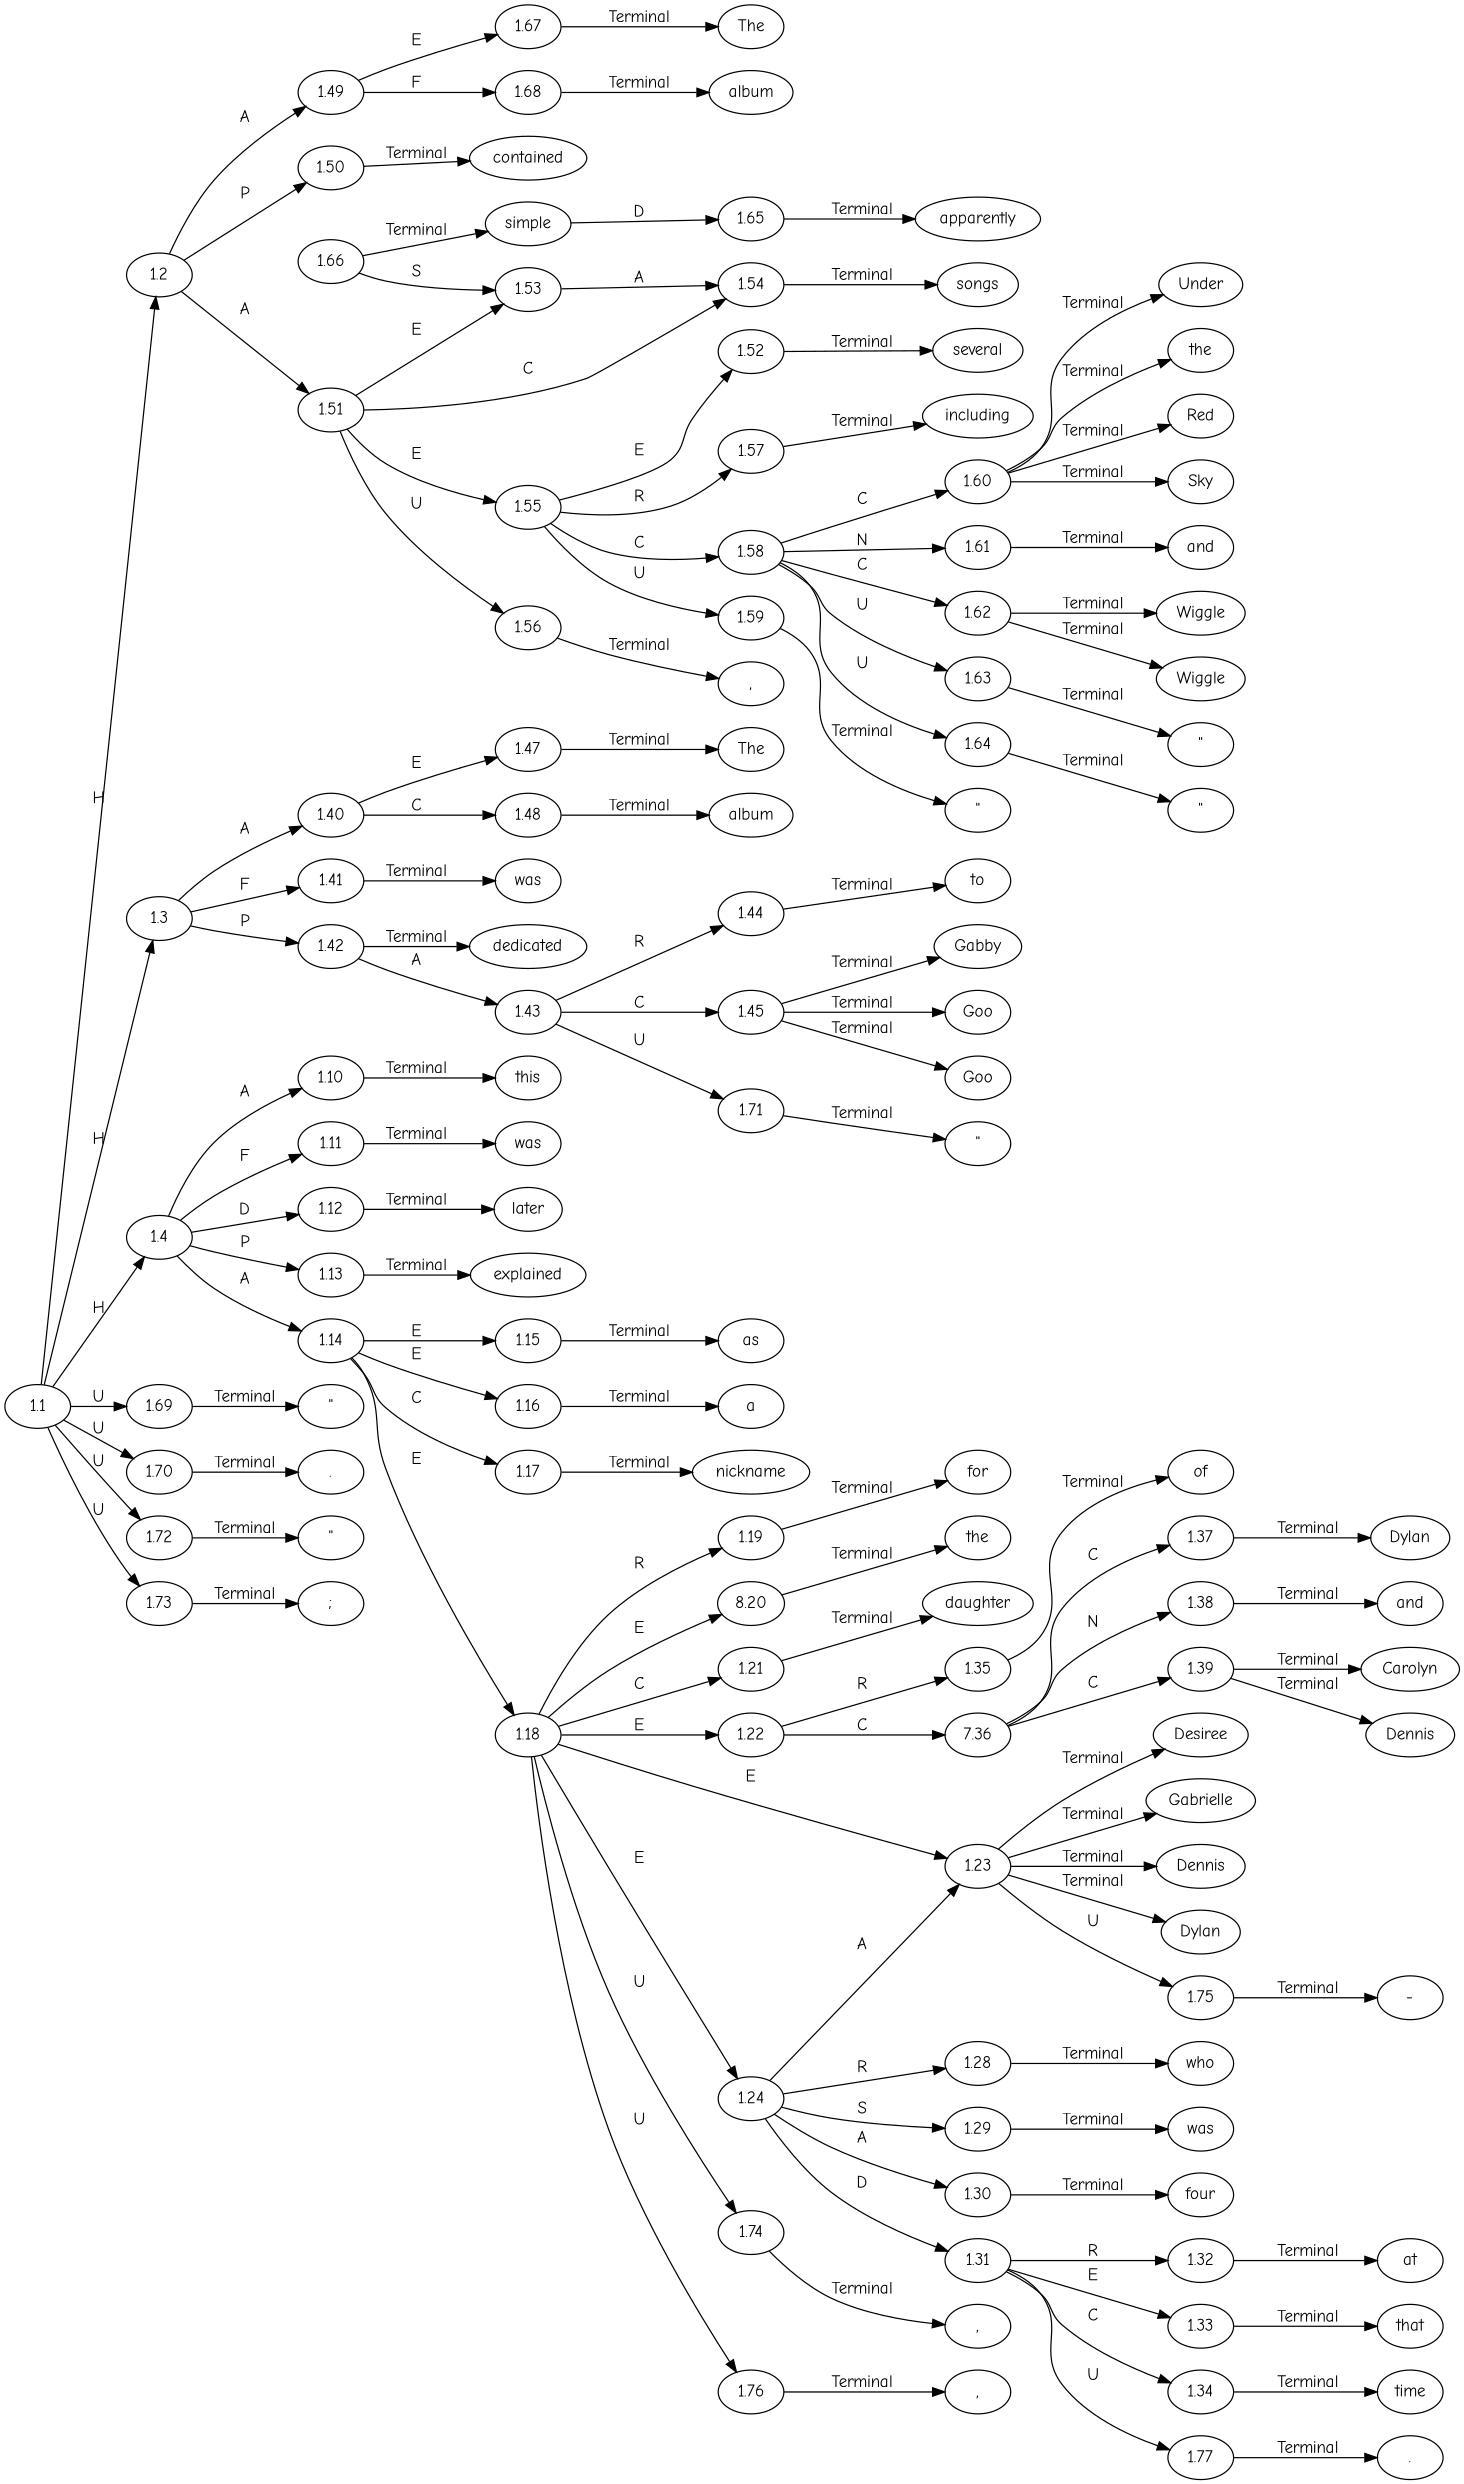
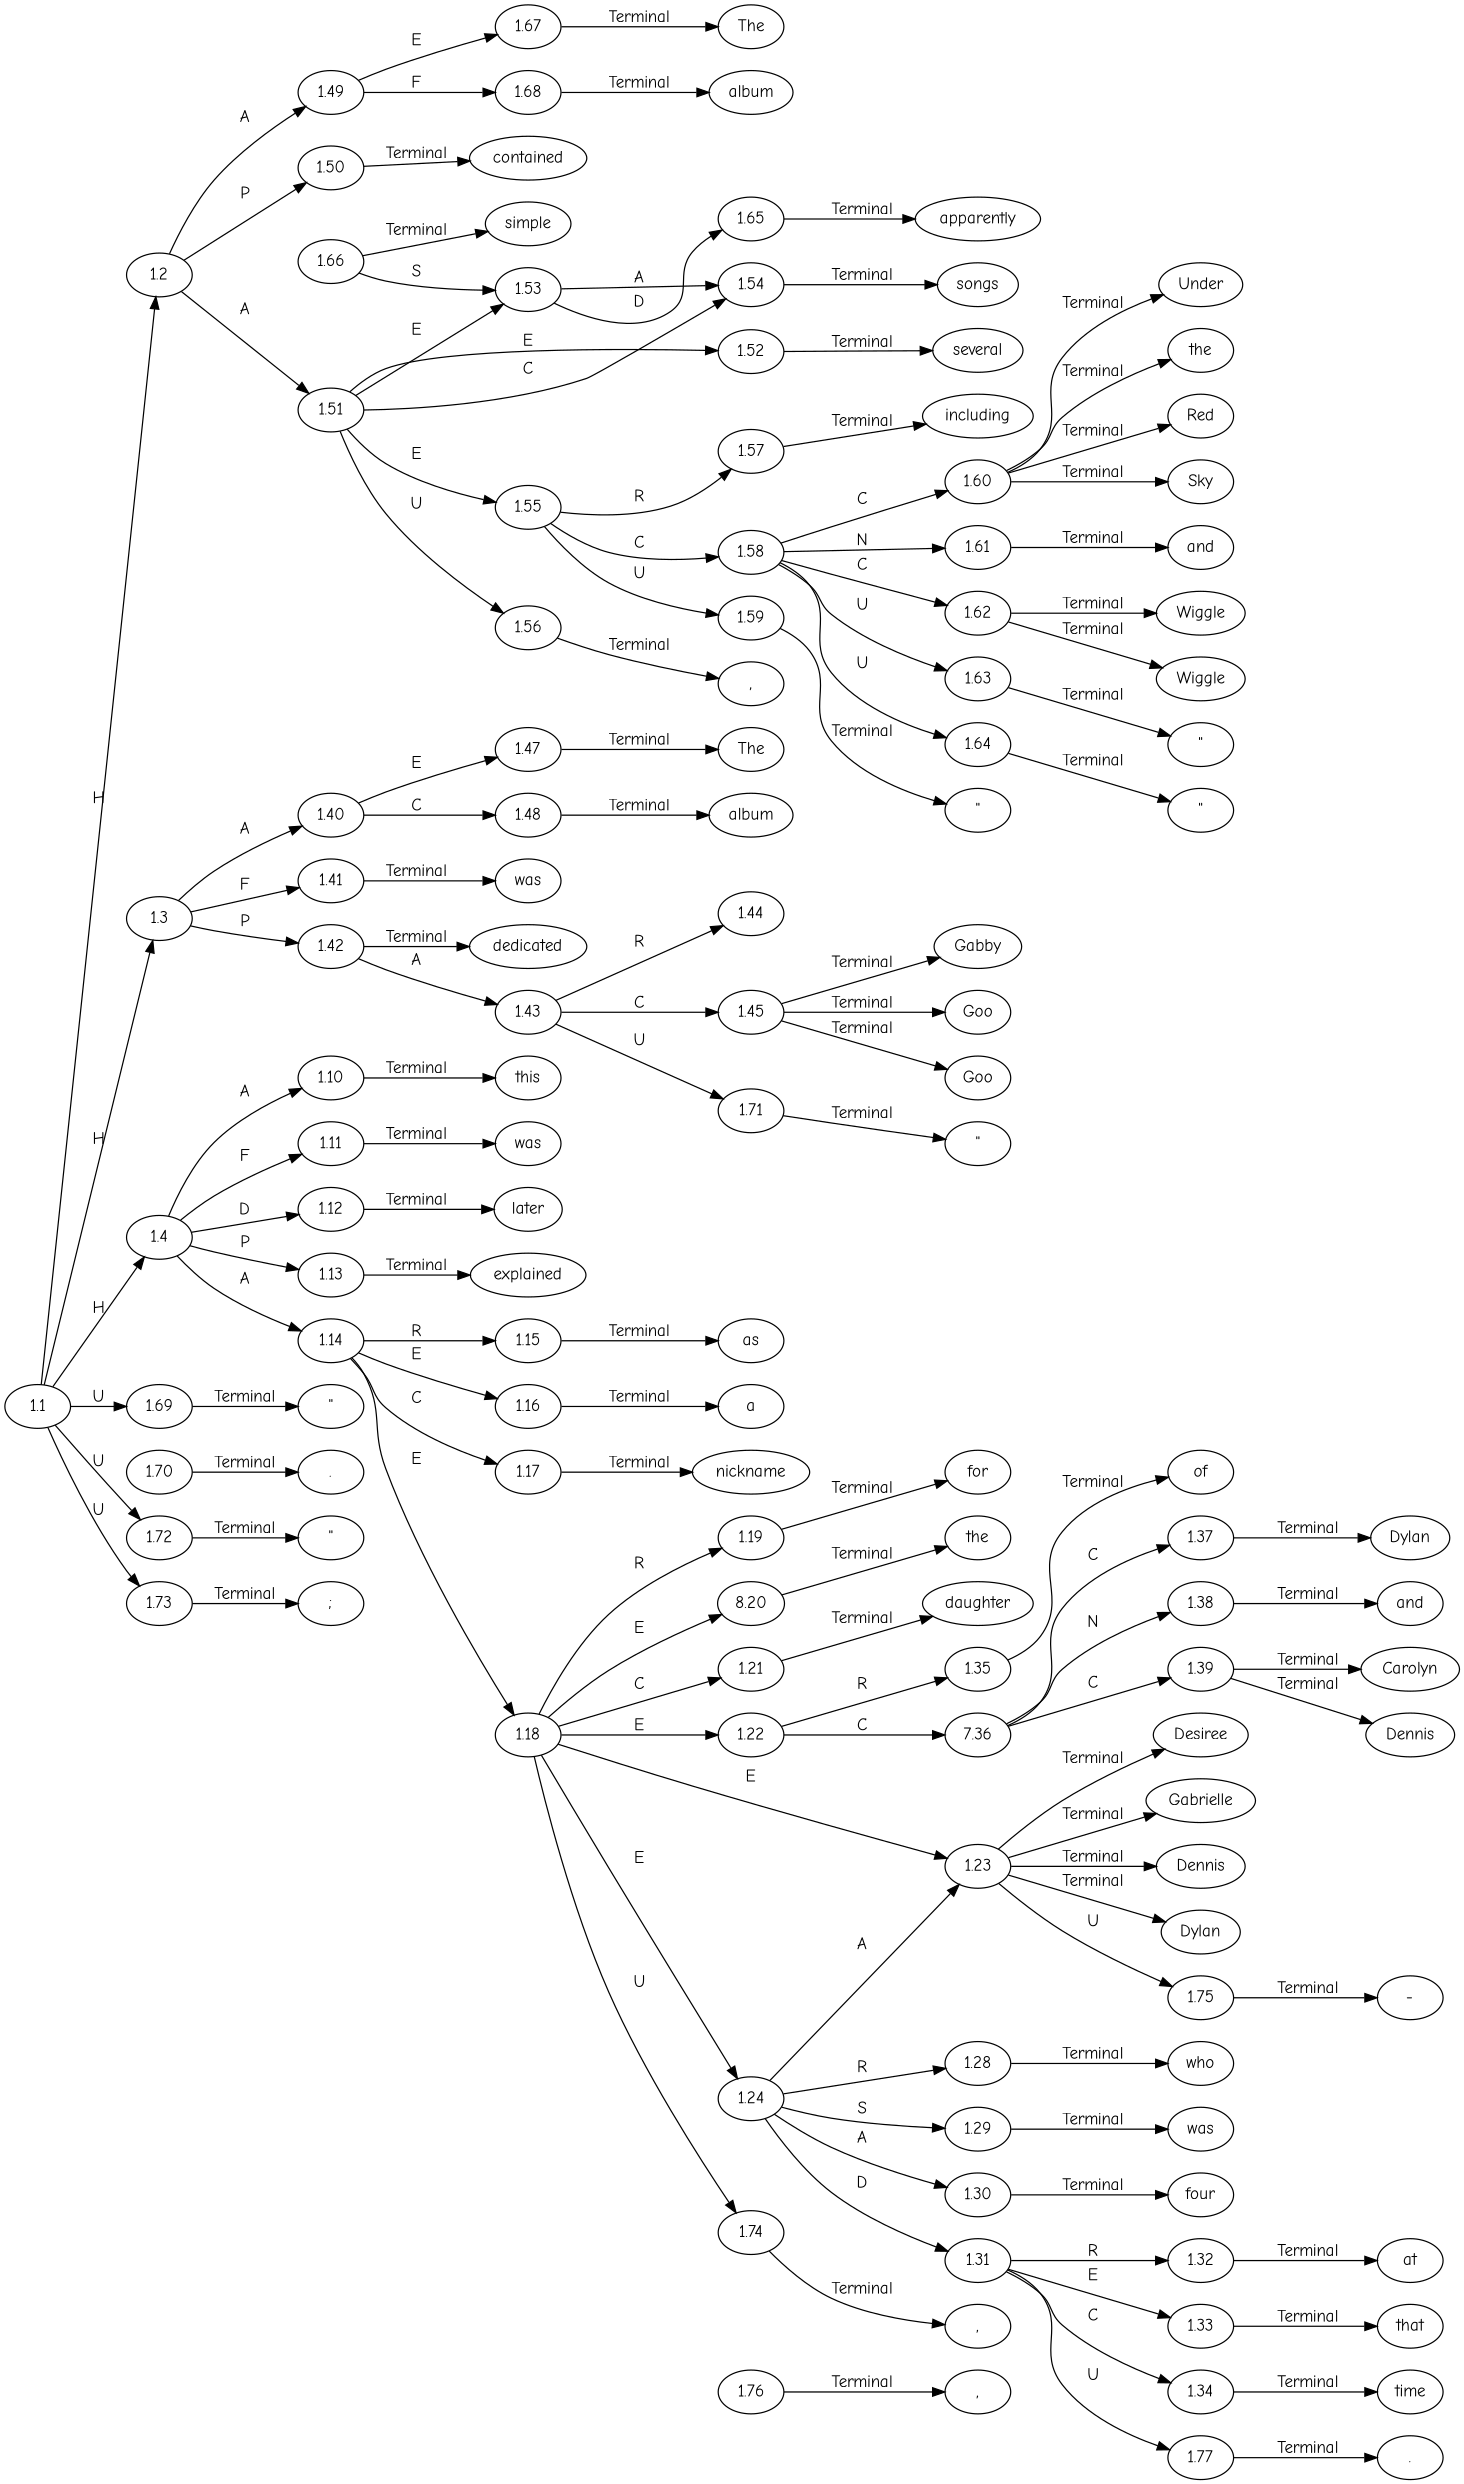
edge "simple" -> "1.65": now "1.53" -> "1.65"
edge "1.55" -> "1.52": now "1.51" -> "1.52"
node "to": removed
edge "1.14" -> "1.15": label "E" -> "R"
edge "1.1" -> "1.70": removed, label "U"
edge "1.18" -> "1.76": removed, label "U"
